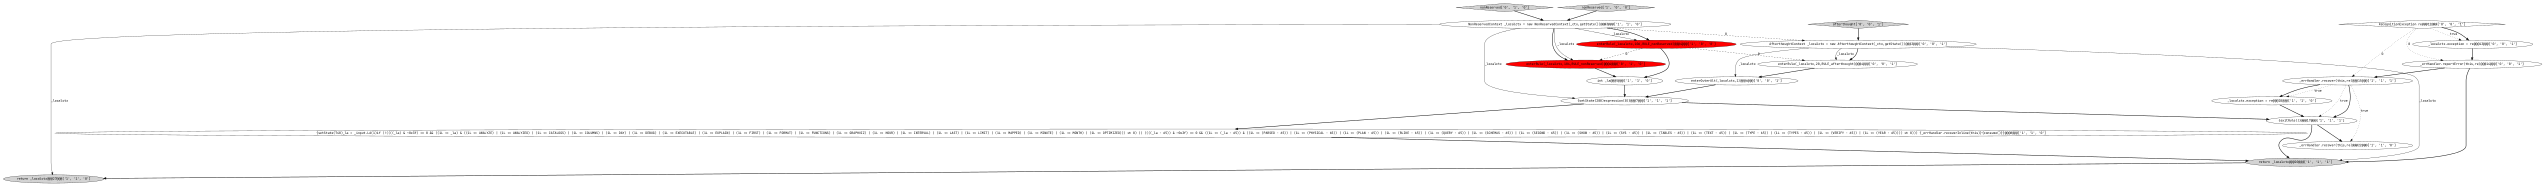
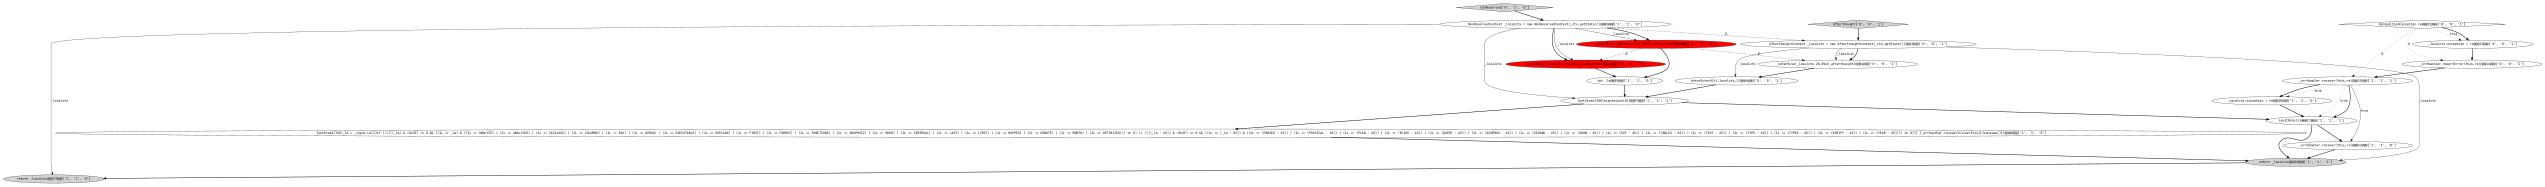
node "nonReserved['1', '0', '0']": removed
edge "_errHandler.recover(this,re)@@@15@@@['1', '1', '1']" -> "_errHandler.recover(this,re)@@@22@@@['1', '1', '0']": style dotted -> solid
edge "_errHandler.reportError(this,re)@@@14@@@['0', '0', '1']" -> "return _localctx@@@20@@@['1', '1', '1']": now "_errHandler.recover(this,re)@@@22@@@['1', '1', '0']" -> "return _localctx@@@20@@@['1', '1', '1']"
